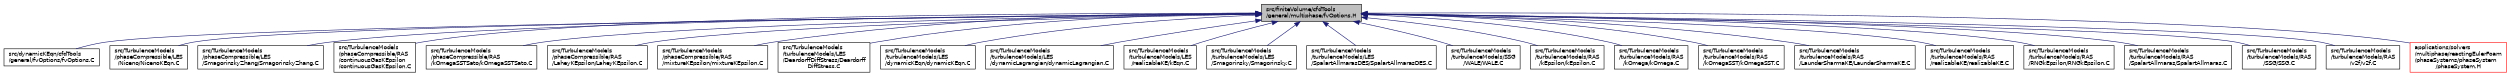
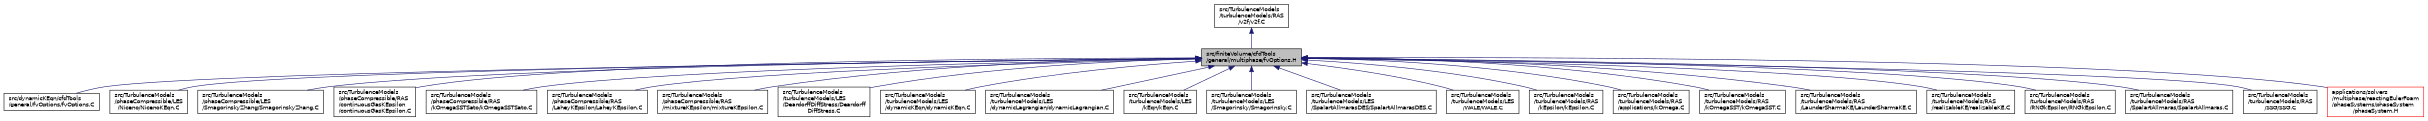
edge "src/TurbulenceModels /turbulenceModels/RAS /v2f/v2f.C" -> "src/finiteVolume/cfdTools /general/multiphase/fvOptions.H": reversed
node "src/TurbulenceModels /turbulenceModels/LES /realizableKE/kEqn.C": label "src/TurbulenceModels /turbulenceModels/LES /realizableKE/kEqn.C" -> "src/TurbulenceModels /turbulenceModels/LES /kEqn/kEqn.C"
node "src/TurbulenceModels /turbulenceModels/SSG /WALE/WALE.C": label "src/TurbulenceModels /turbulenceModels/SSG /WALE/WALE.C" -> "src/TurbulenceModels /turbulenceModels/LES /WALE/WALE.C"
node "src/TurbulenceModels /turbulenceModels/RAS /kOmega/kOmega.C": label "src/TurbulenceModels /turbulenceModels/RAS /kOmega/kOmega.C" -> "src/TurbulenceModels /turbulenceModels/RAS /applications/kOmega.C"
